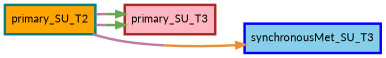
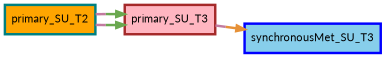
edge "primary_SU_T2" -> "synchronousMet_SU_T3": now "primary_SU_T3" -> "synchronousMet_SU_T3"
